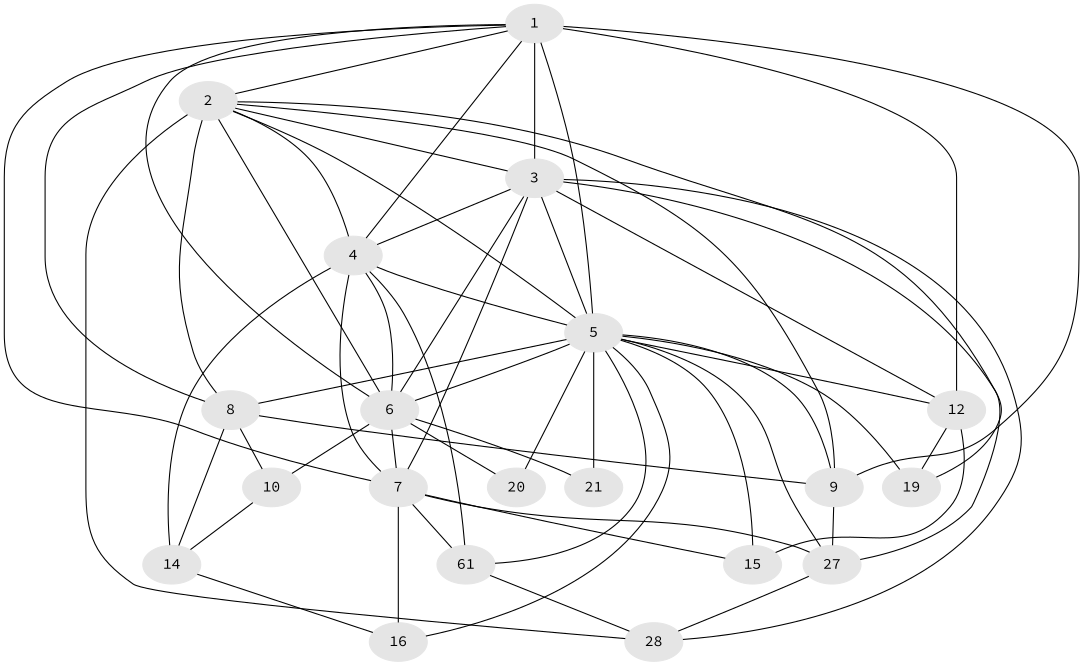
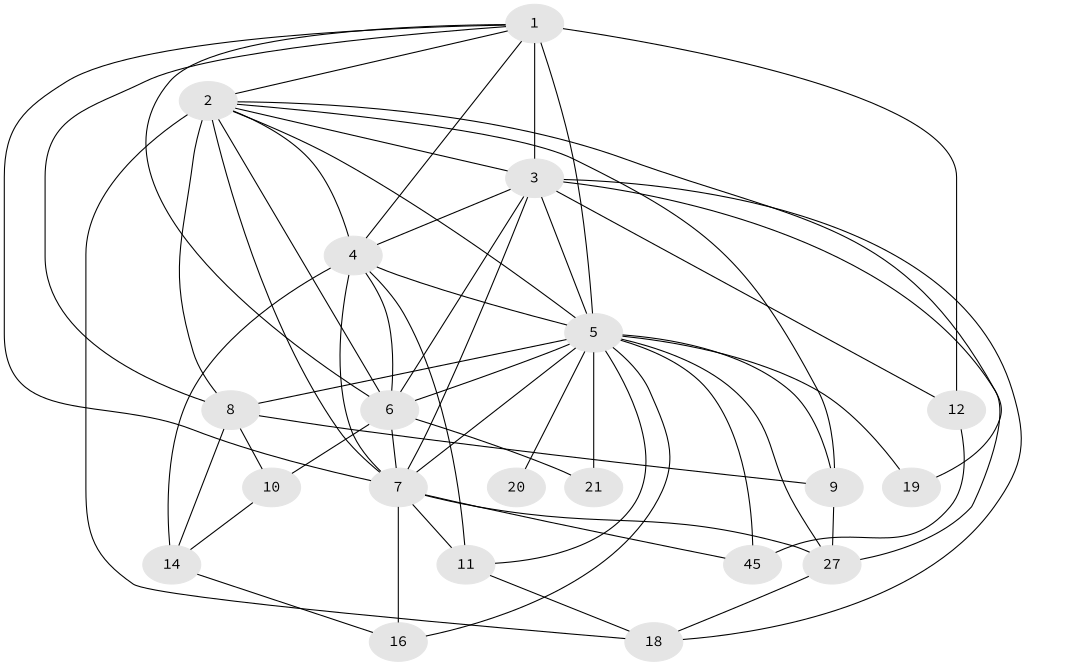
edge "1" -- "9": removed
edge "2" -- "7": added
edge "5" -- "12": now "5" -- "7"
edge "12" -- "19": removed
edge "6" -- "20": removed
node "61": label "61" -> "11"
node "15": label "15" -> "45"
node "28": label "28" -> "18"
